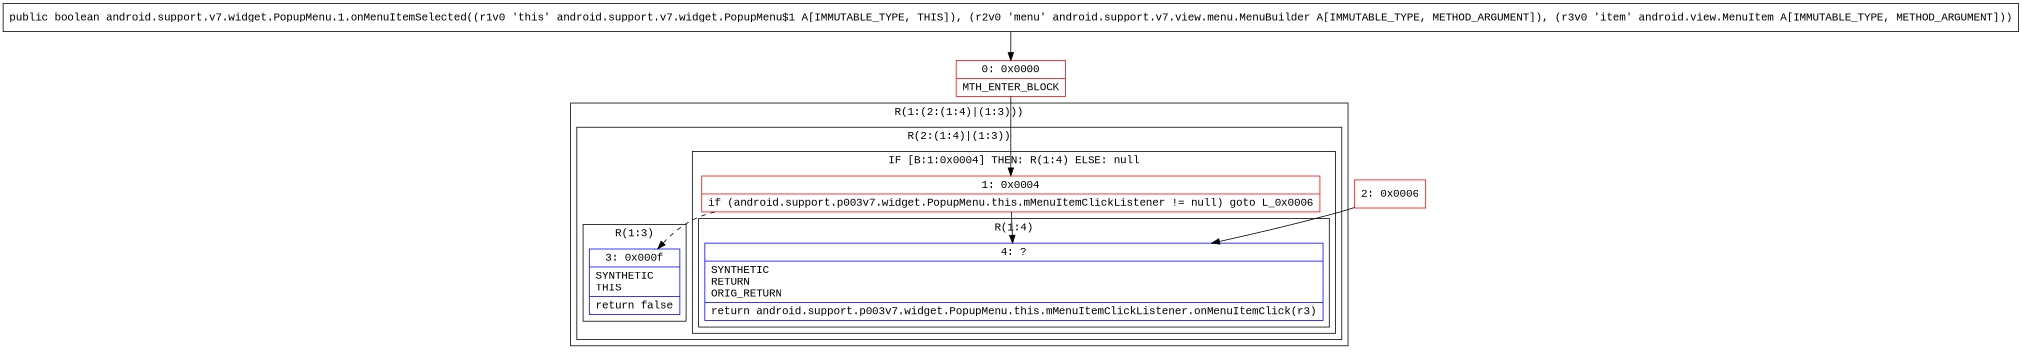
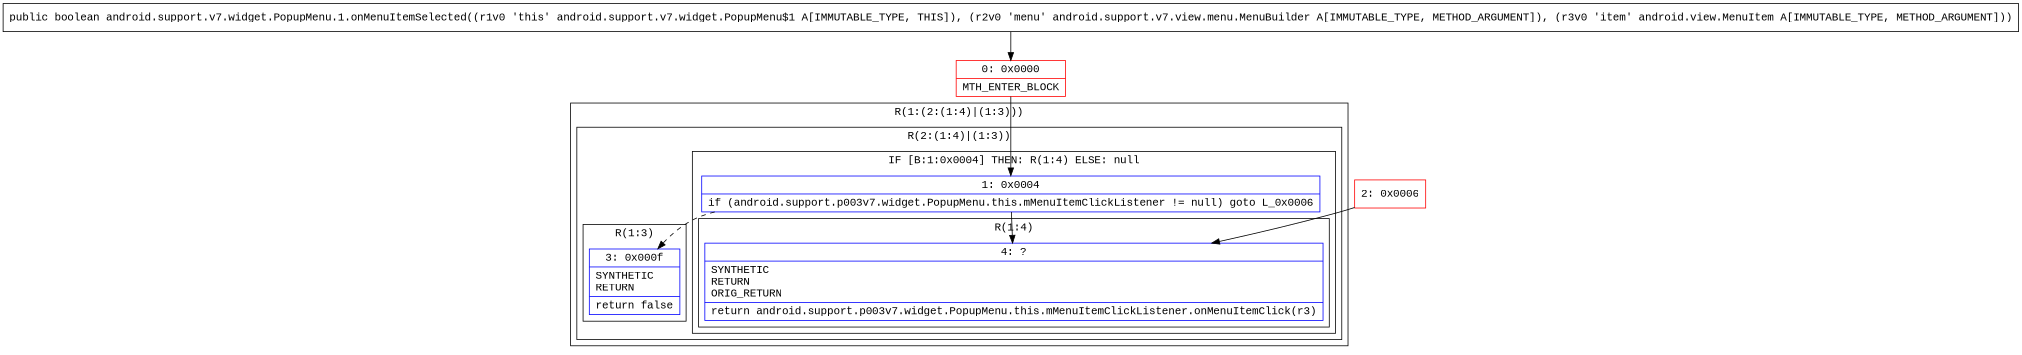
node "1: 0x0004": color red -> blue
node "3: 0x000f": text "THIS" -> "RETURN"
